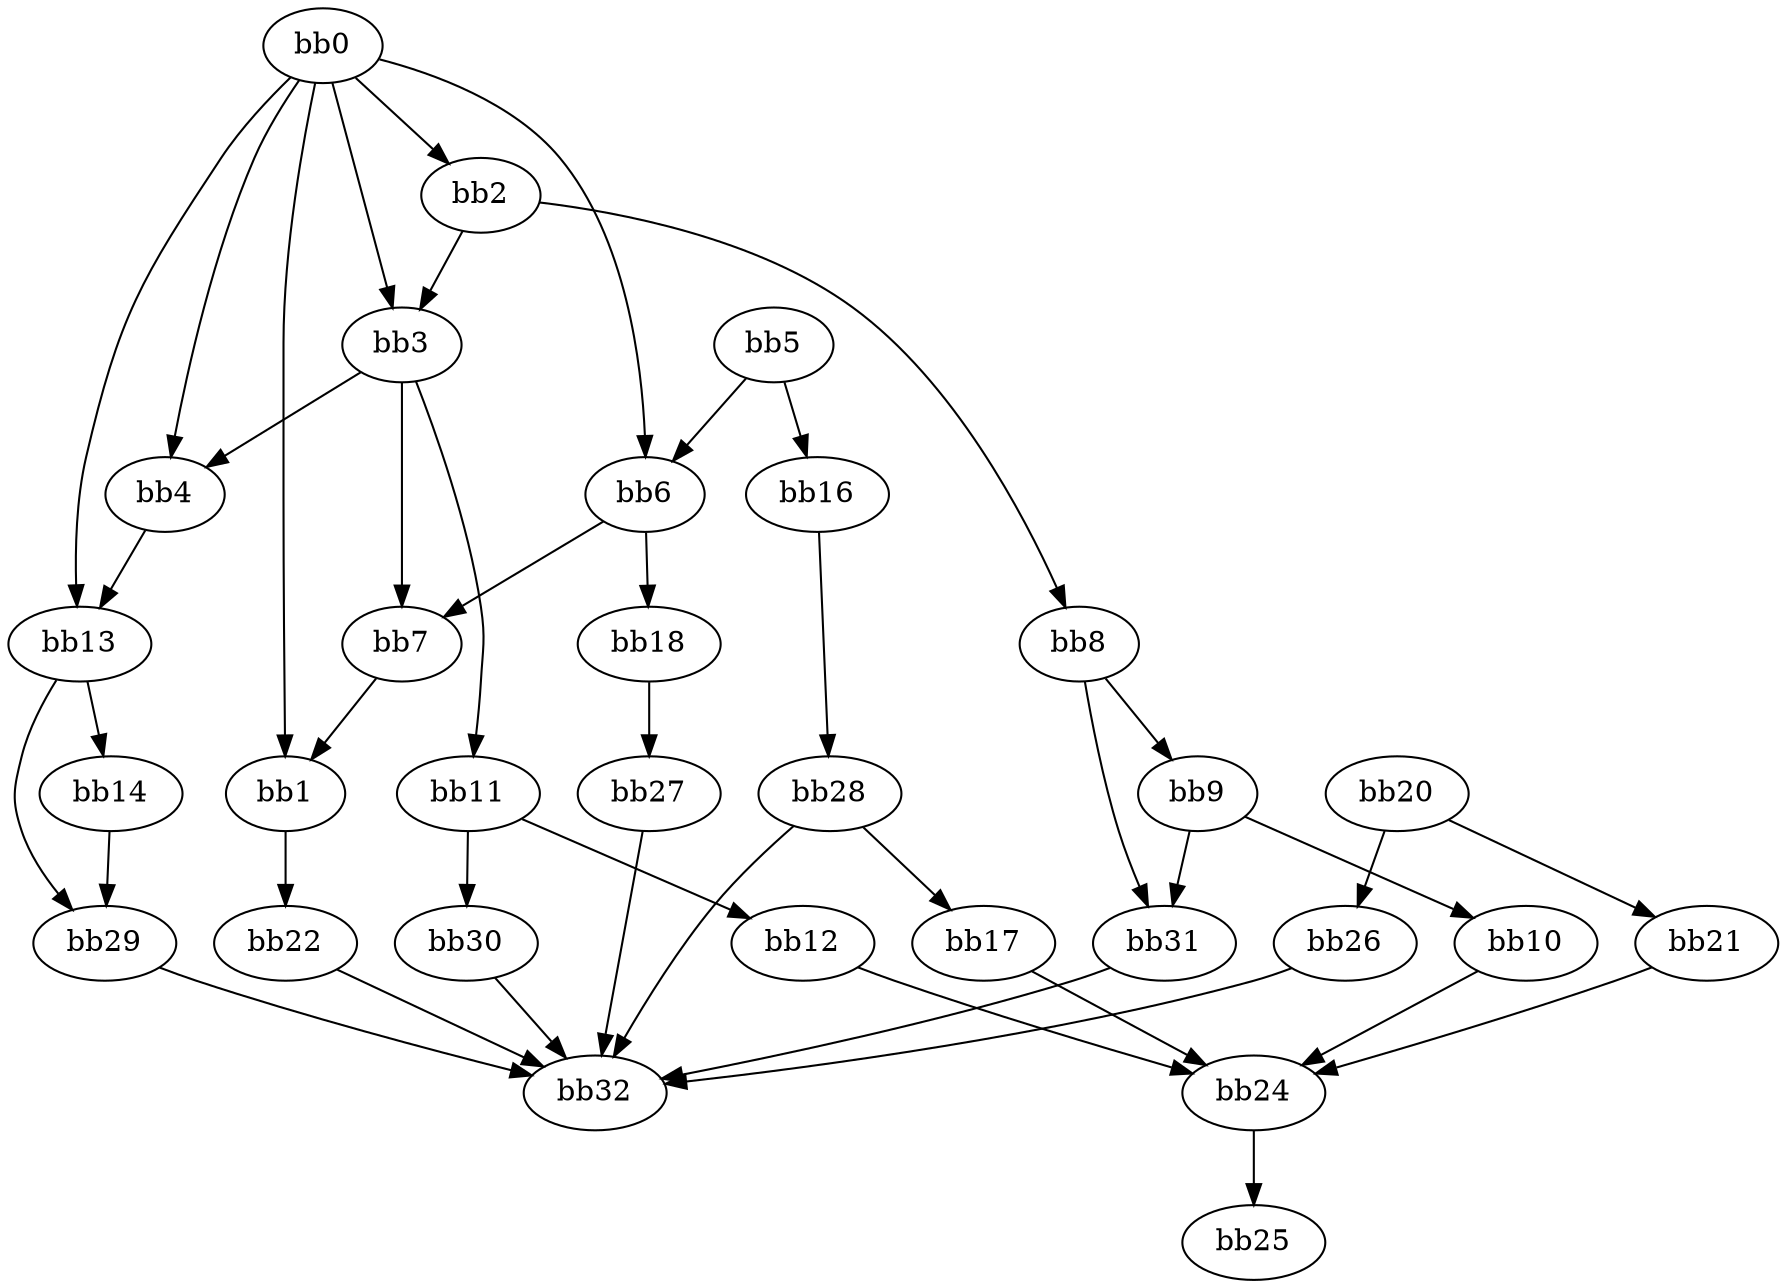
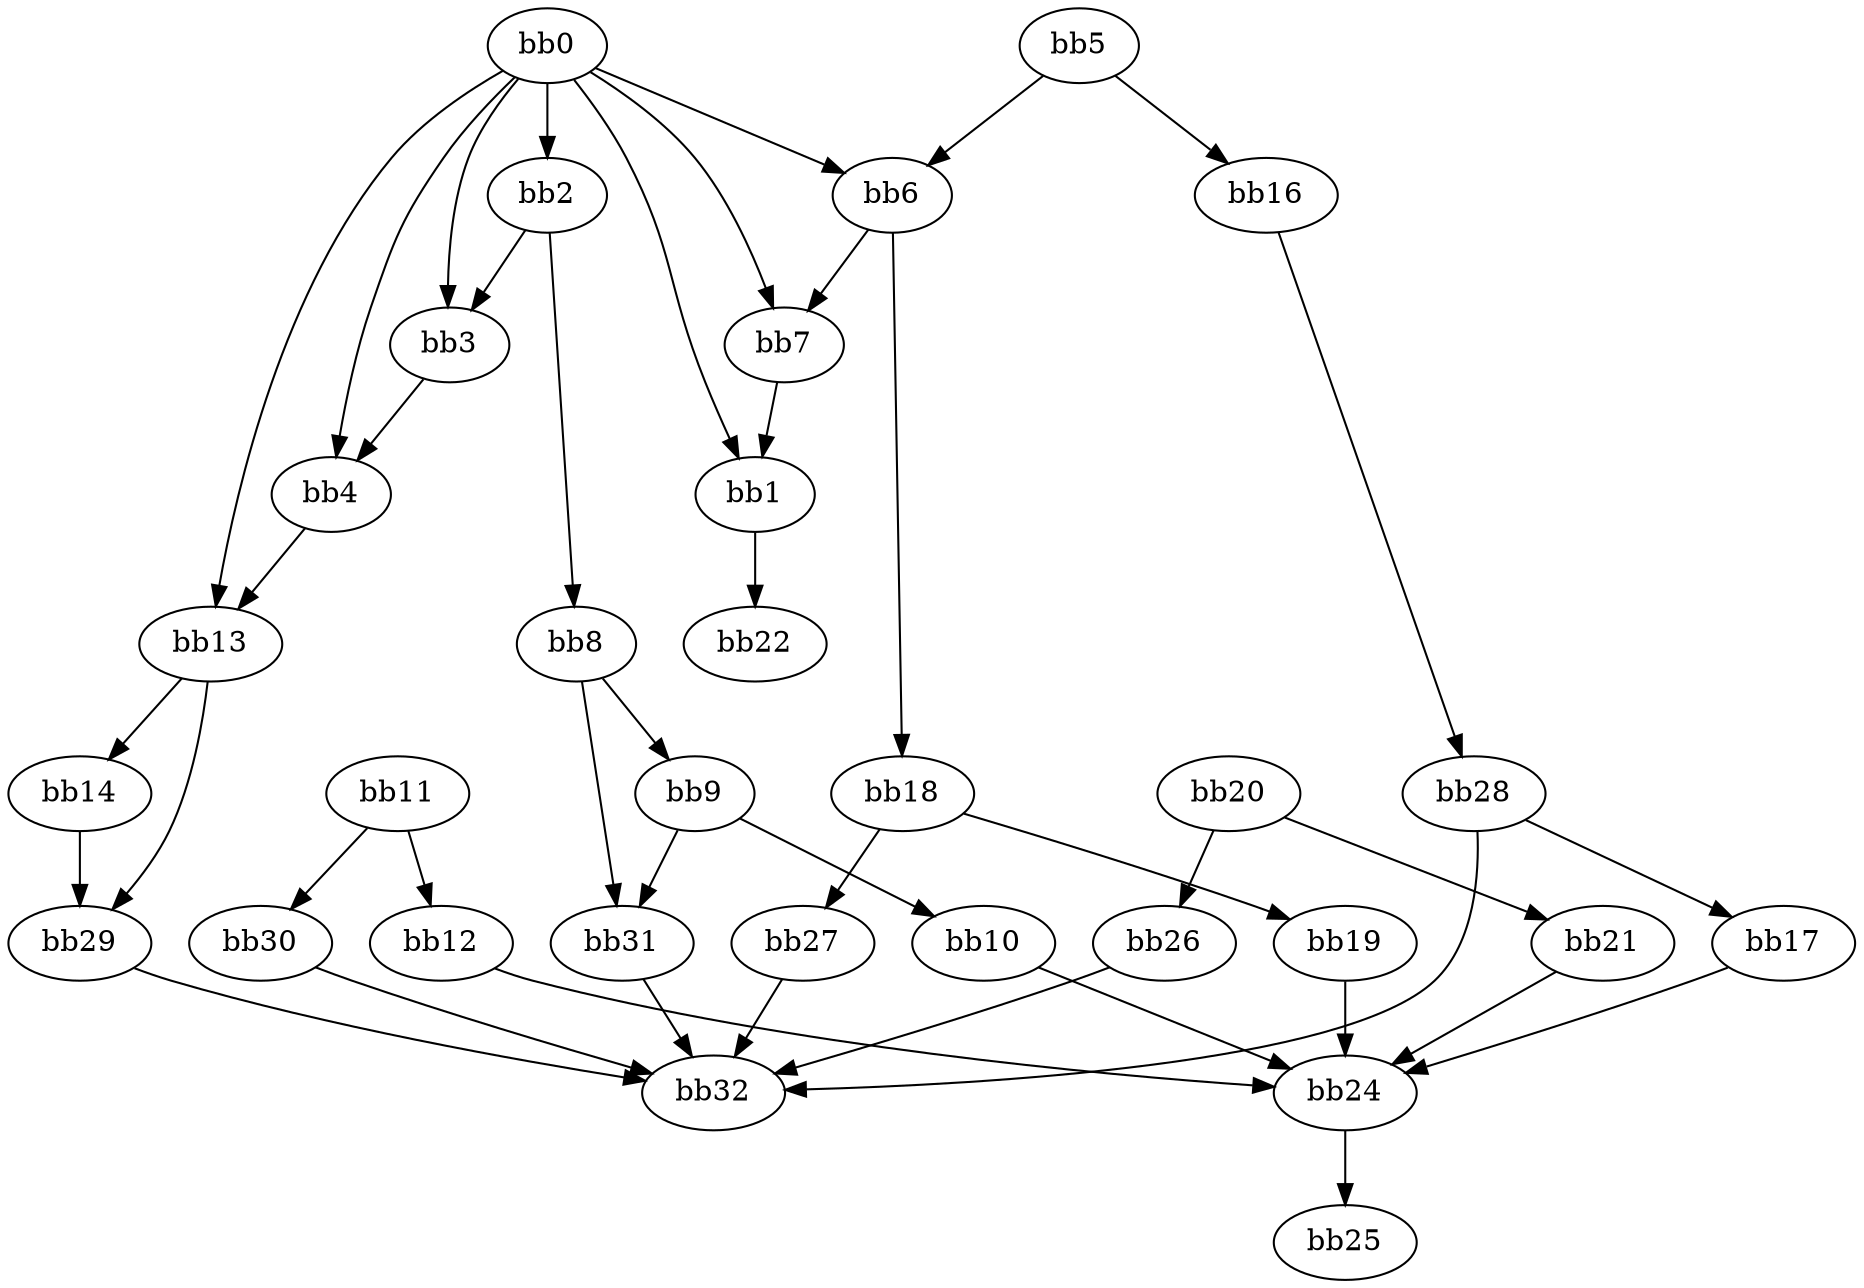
edge "bb3" -> "bb7": now "bb0" -> "bb7"
edge "bb3" -> "bb11": removed
node "bb19": added
edge "bb22" -> "bb32": removed
